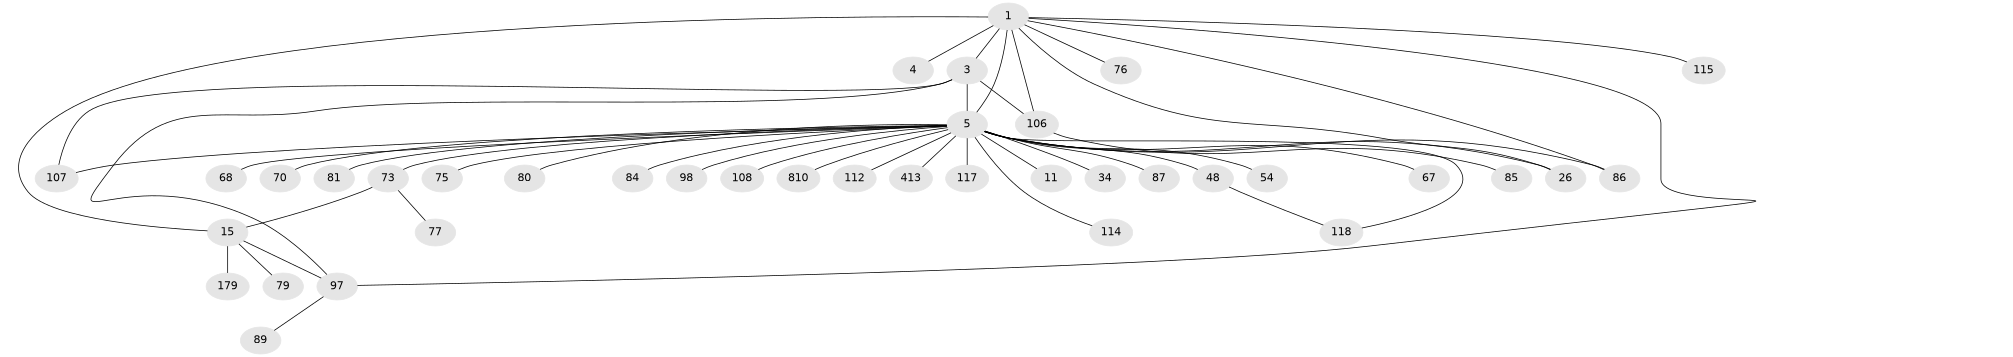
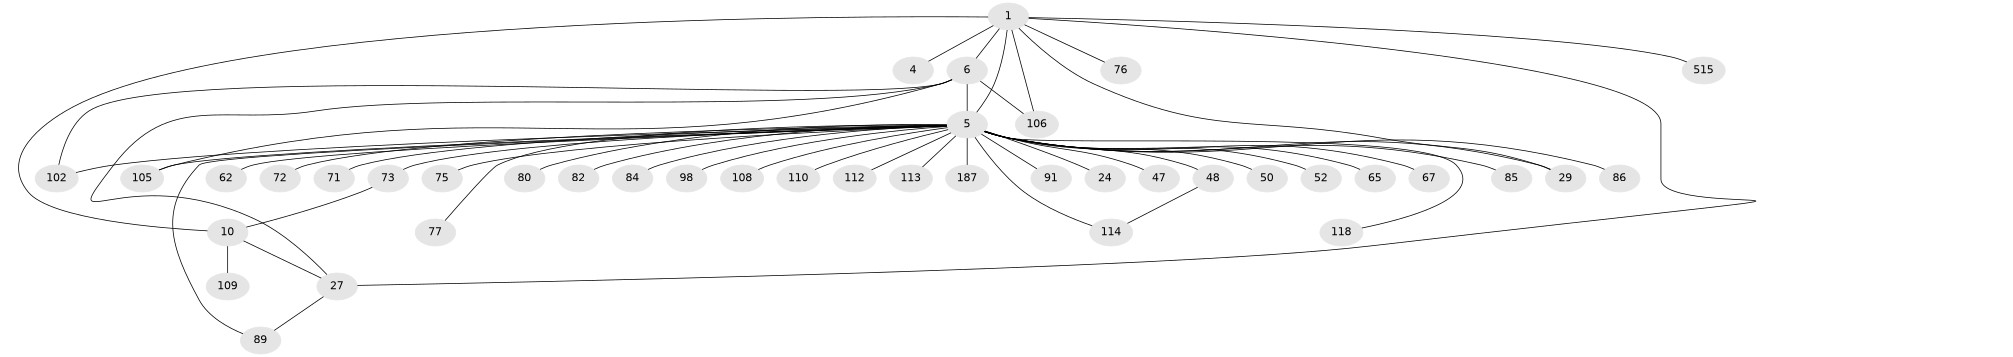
node "3": label "3" -> "6"
node "115": label "115" -> "515"
edge "1" -- "86": removed
edge "5" -- "89": added
edge "106" -- "85": now "5" -- "85"
node "107": label "107" -> "102"
node "105": added
node "68": label "68" -> "62"
node "70": label "70" -> "72"
node "81": label "81" -> "71"
node "82": added
node "810": label "810" -> "110"
node "413": label "413" -> "113"
node "117": label "117" -> "187"
node "11": label "11" -> "91"
node "34": label "34" -> "24"
node "87": label "87" -> "47"
node "54": label "54" -> "50"
node "52": added
node "65": added
node "26": label "26" -> "29"
edge "73" -- "77": now "5" -- "77"
edge "48" -- "118": now "48" -- "114"
node "15": label "15" -> "10"
node "179": label "179" -> "109"
node "79": removed
node "97": label "97" -> "27"
